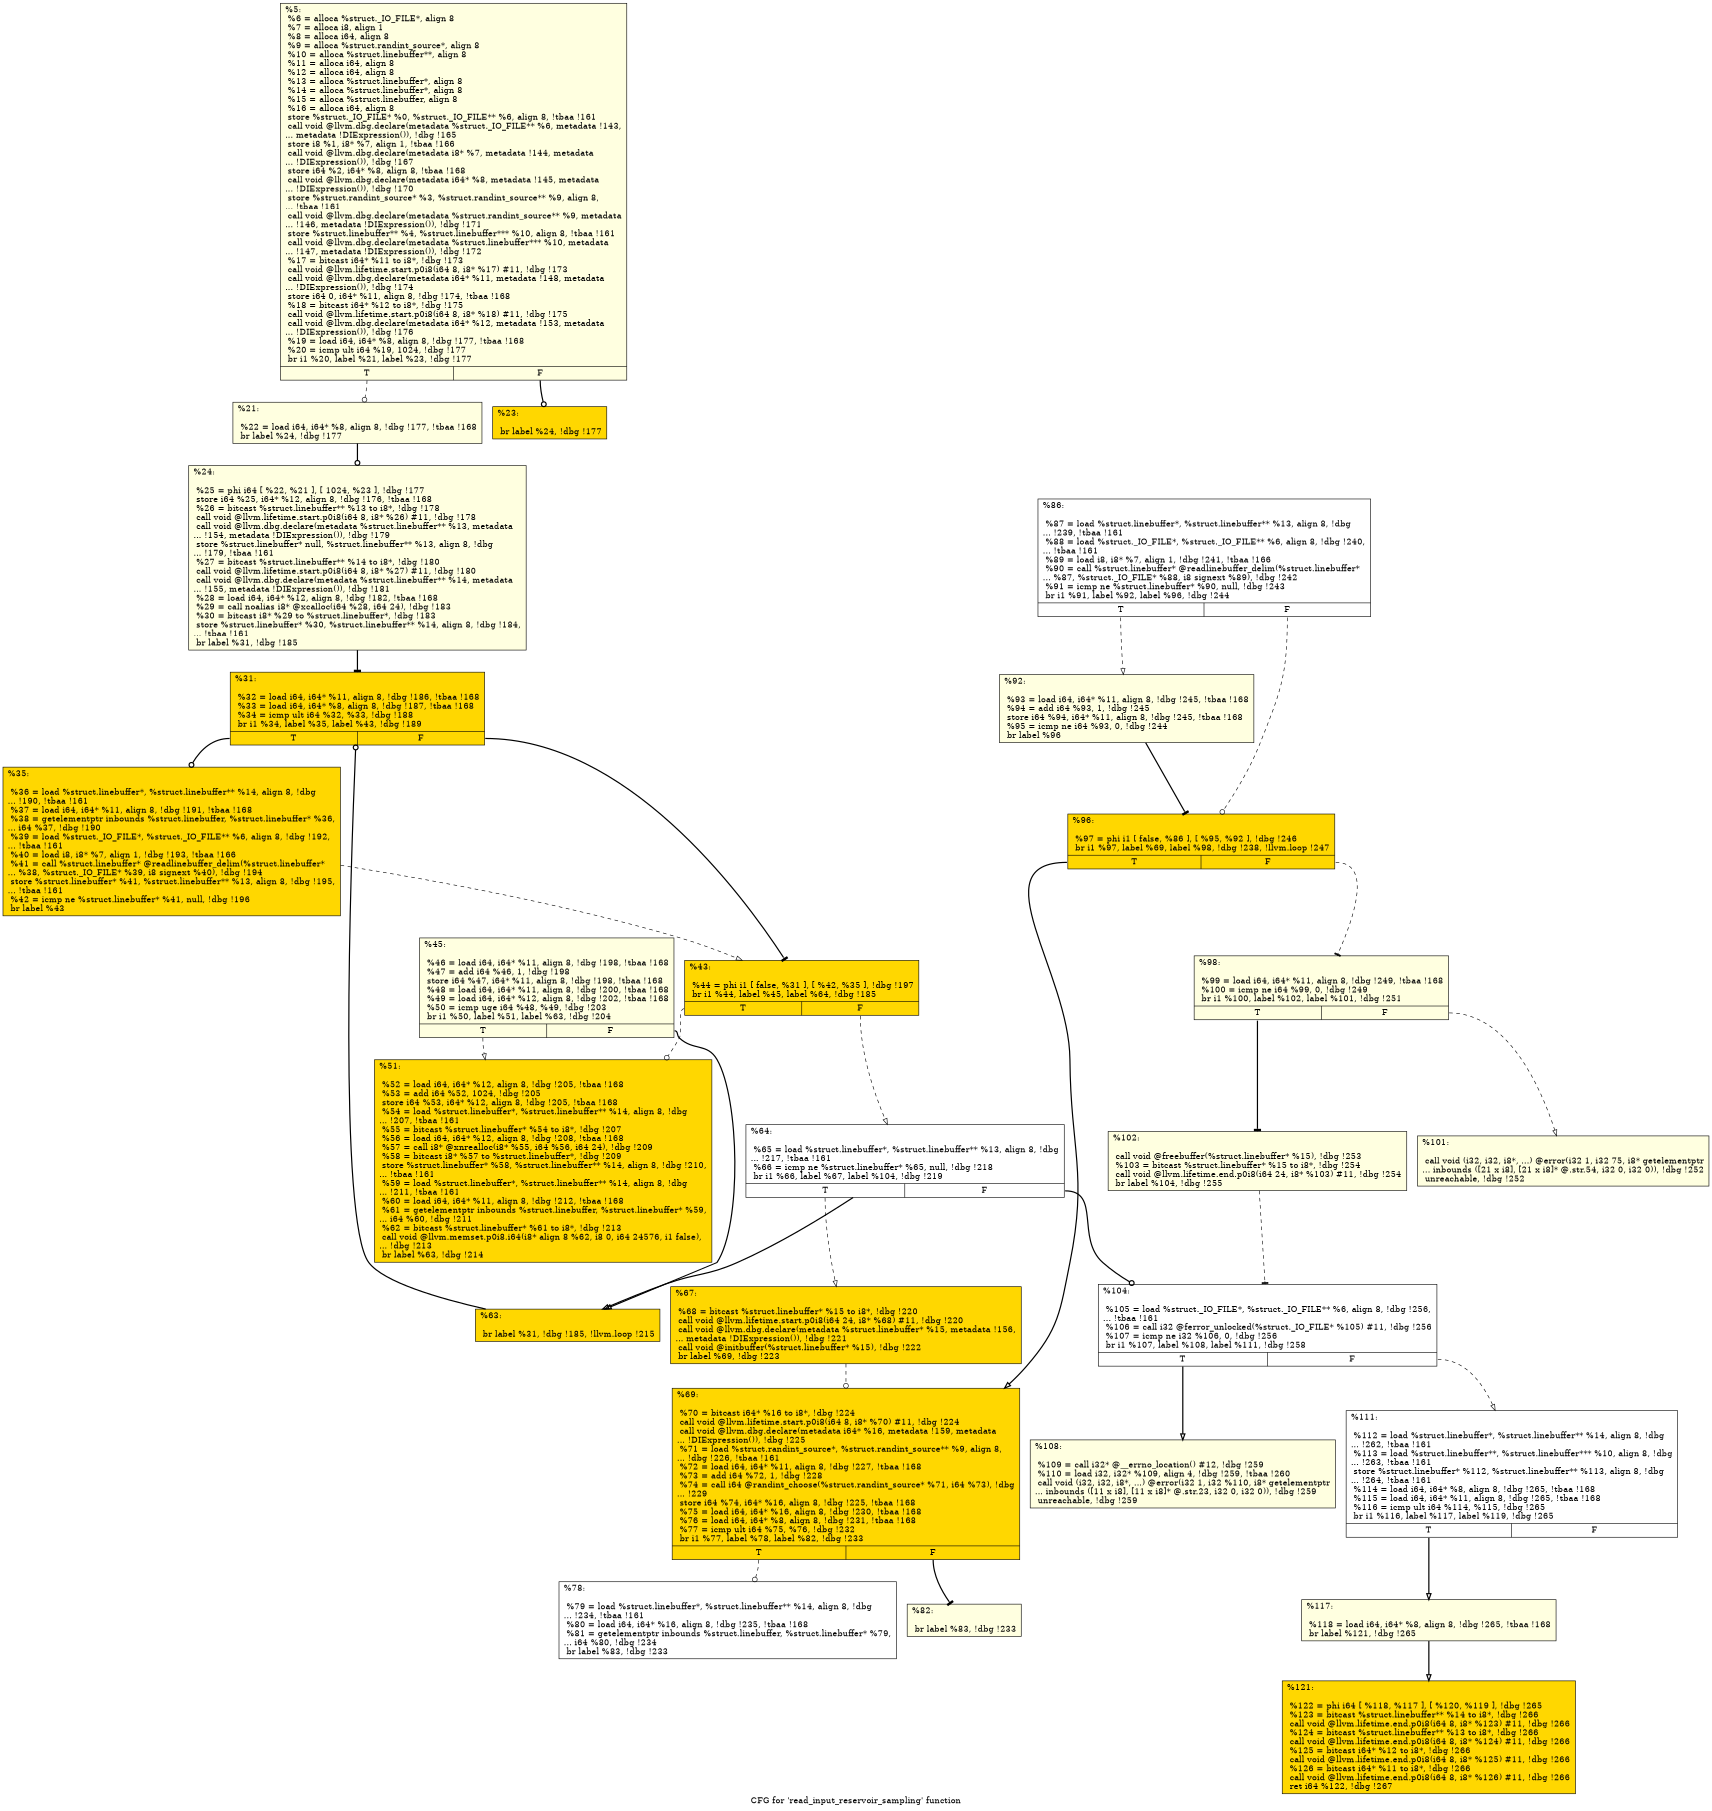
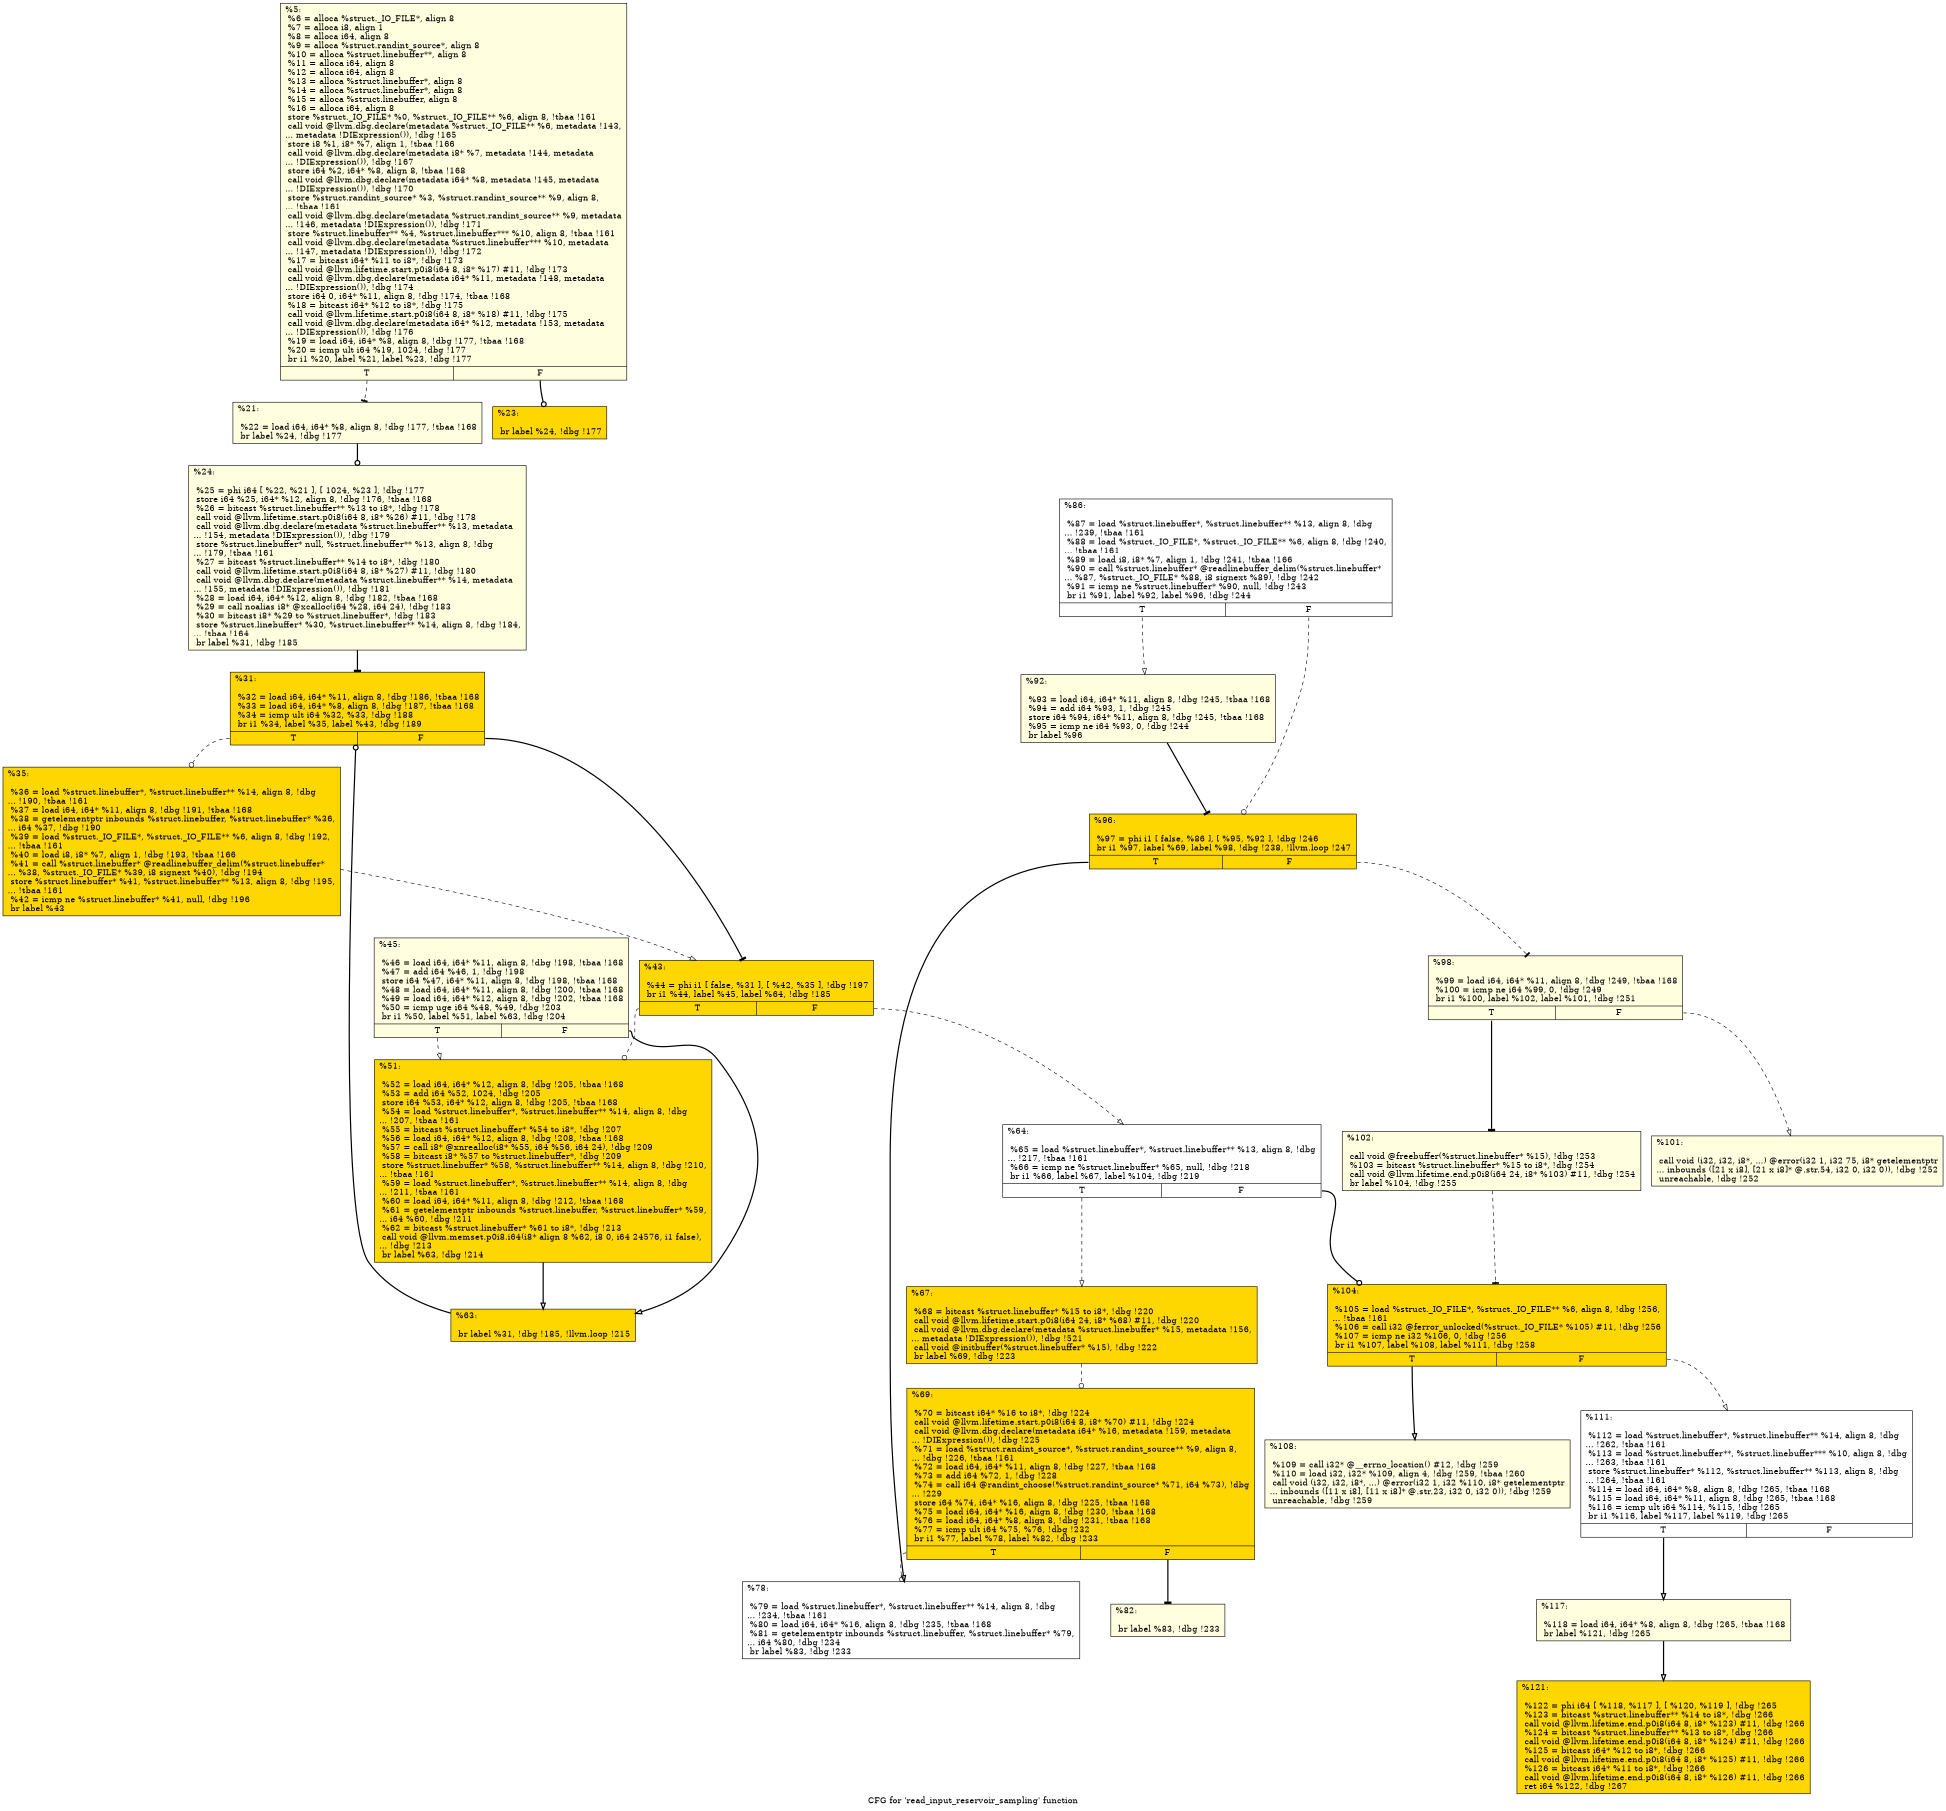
edge "%5:" -> "%21:": arrowhead odot -> tee
node "%24:": text "... !tbaa !161" -> "... !tbaa !164"
edge "%31:" -> "%35:": style bold -> dashed
edge "%96:" -> "%69:": now "%96:" -> "%78:"
edge "%64:" -> "%63:": now "%51:" -> "%63:"
node "%104:": fillcolor white -> gold
node "%67:": text "... metadata !DIExpression()), !dbg !221" -> "... metadata !DIExpression()), !dbg !521"
